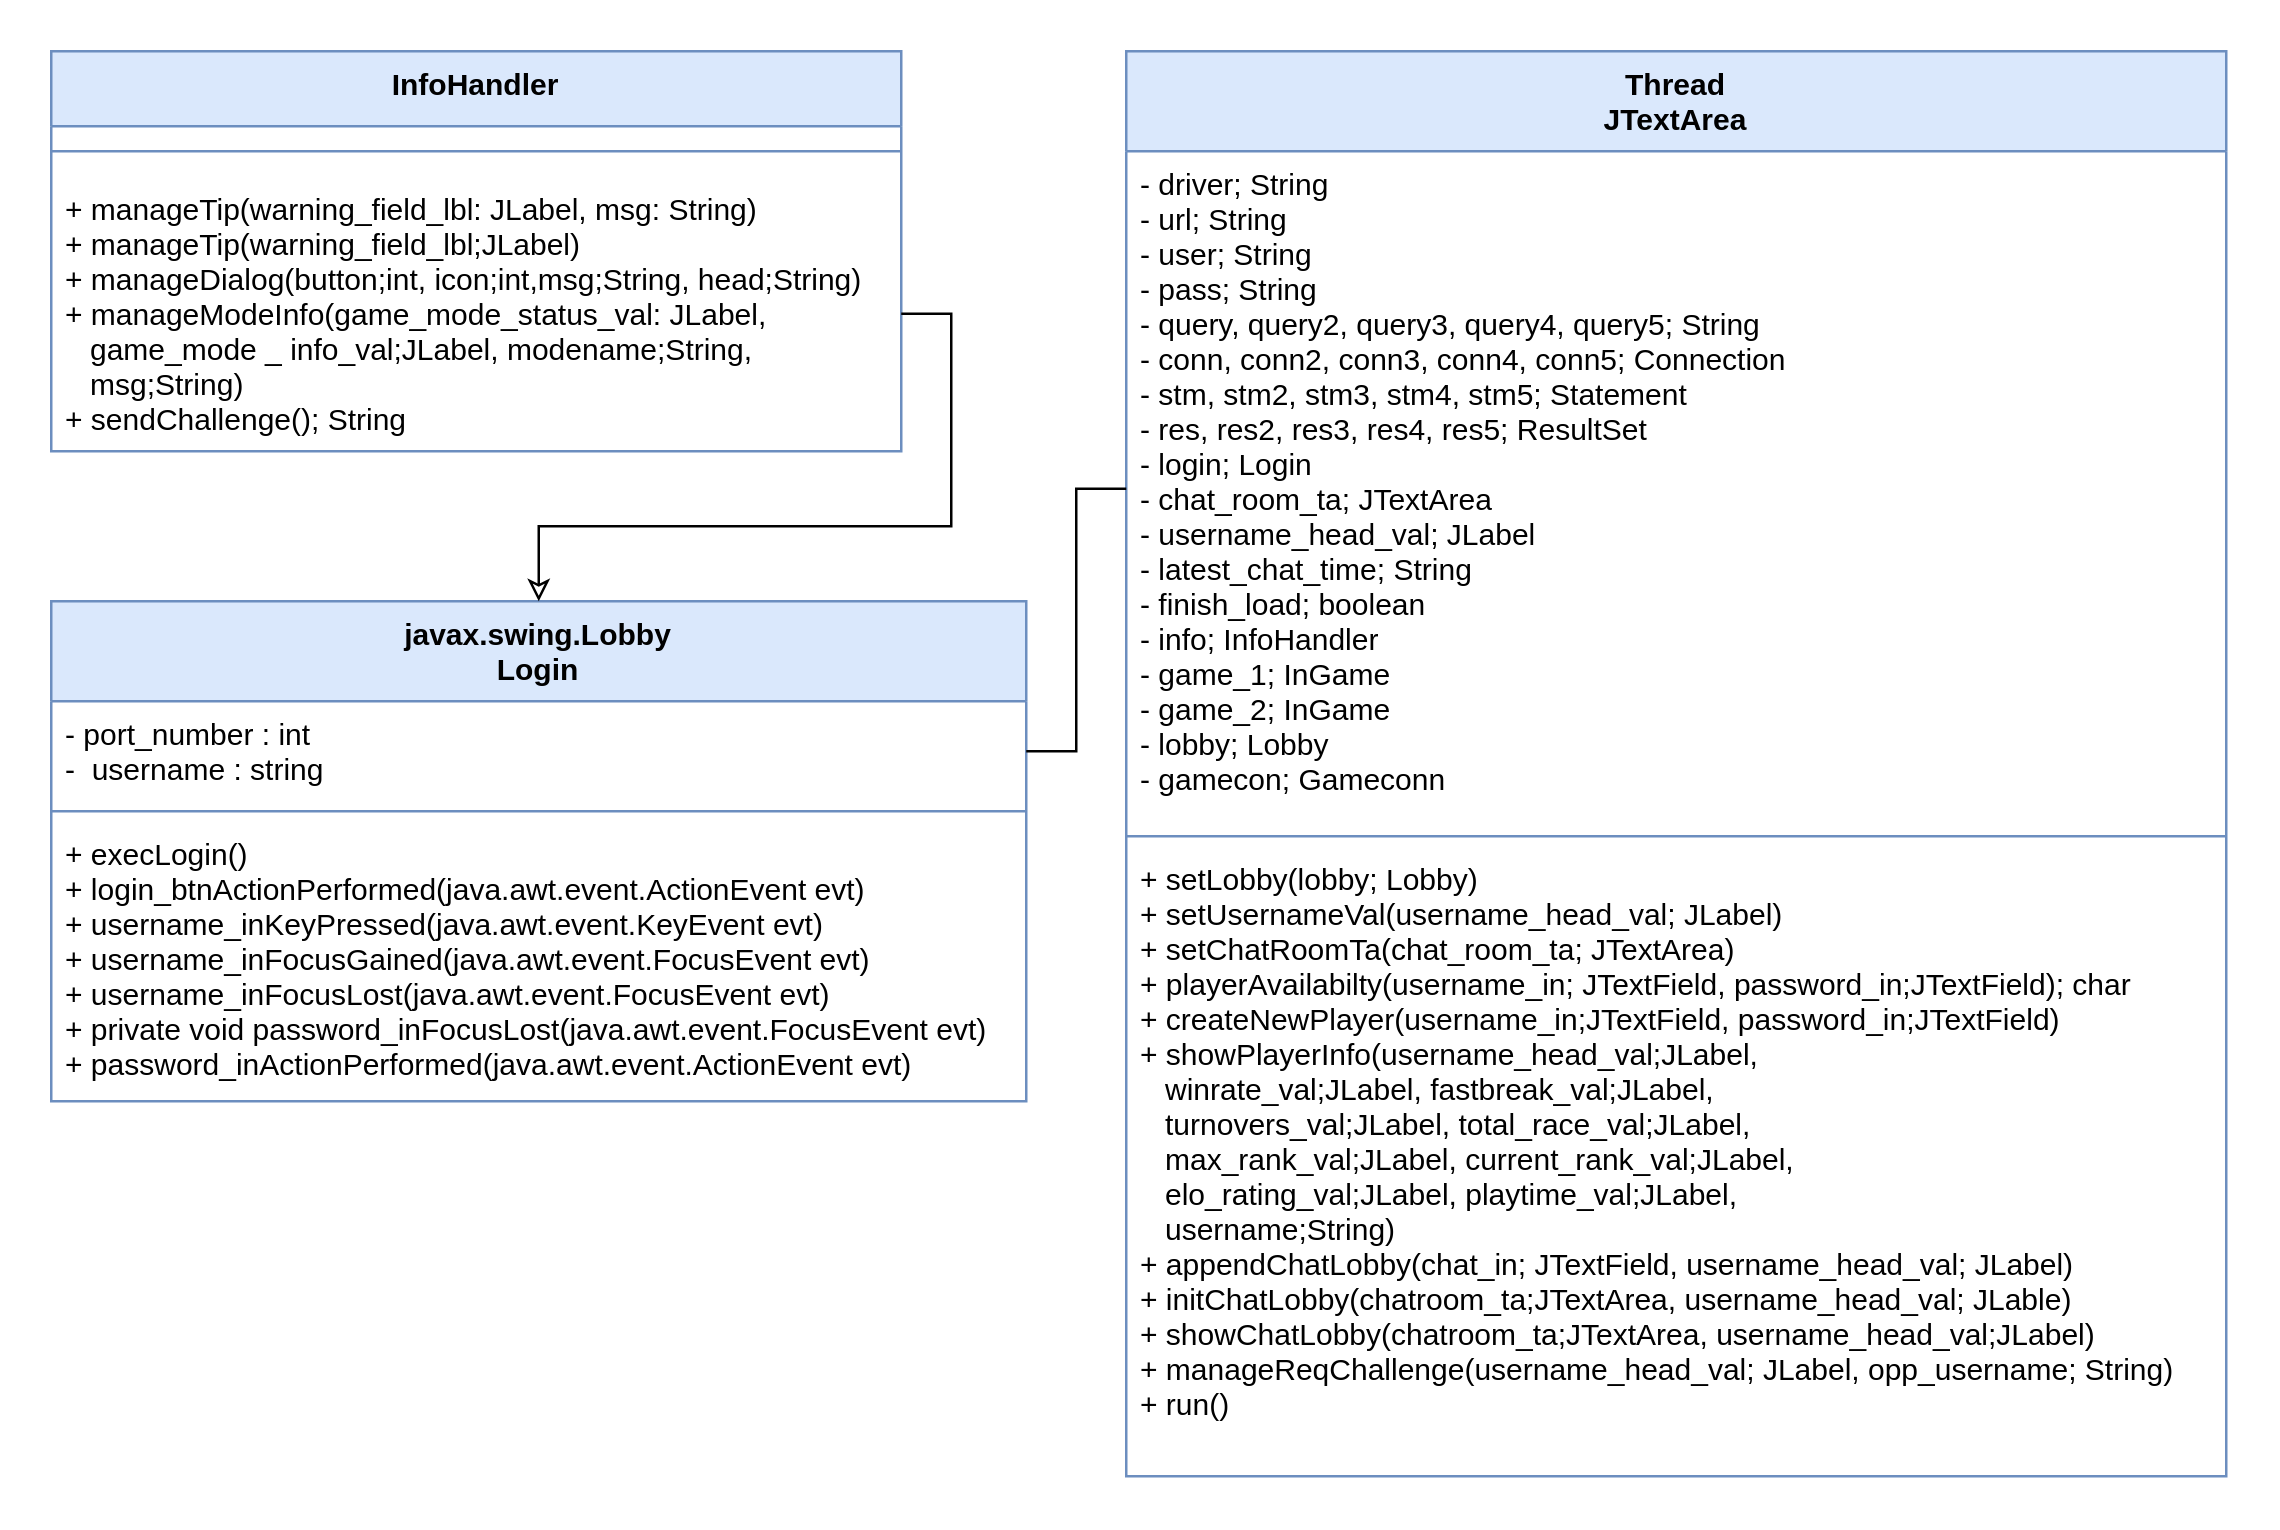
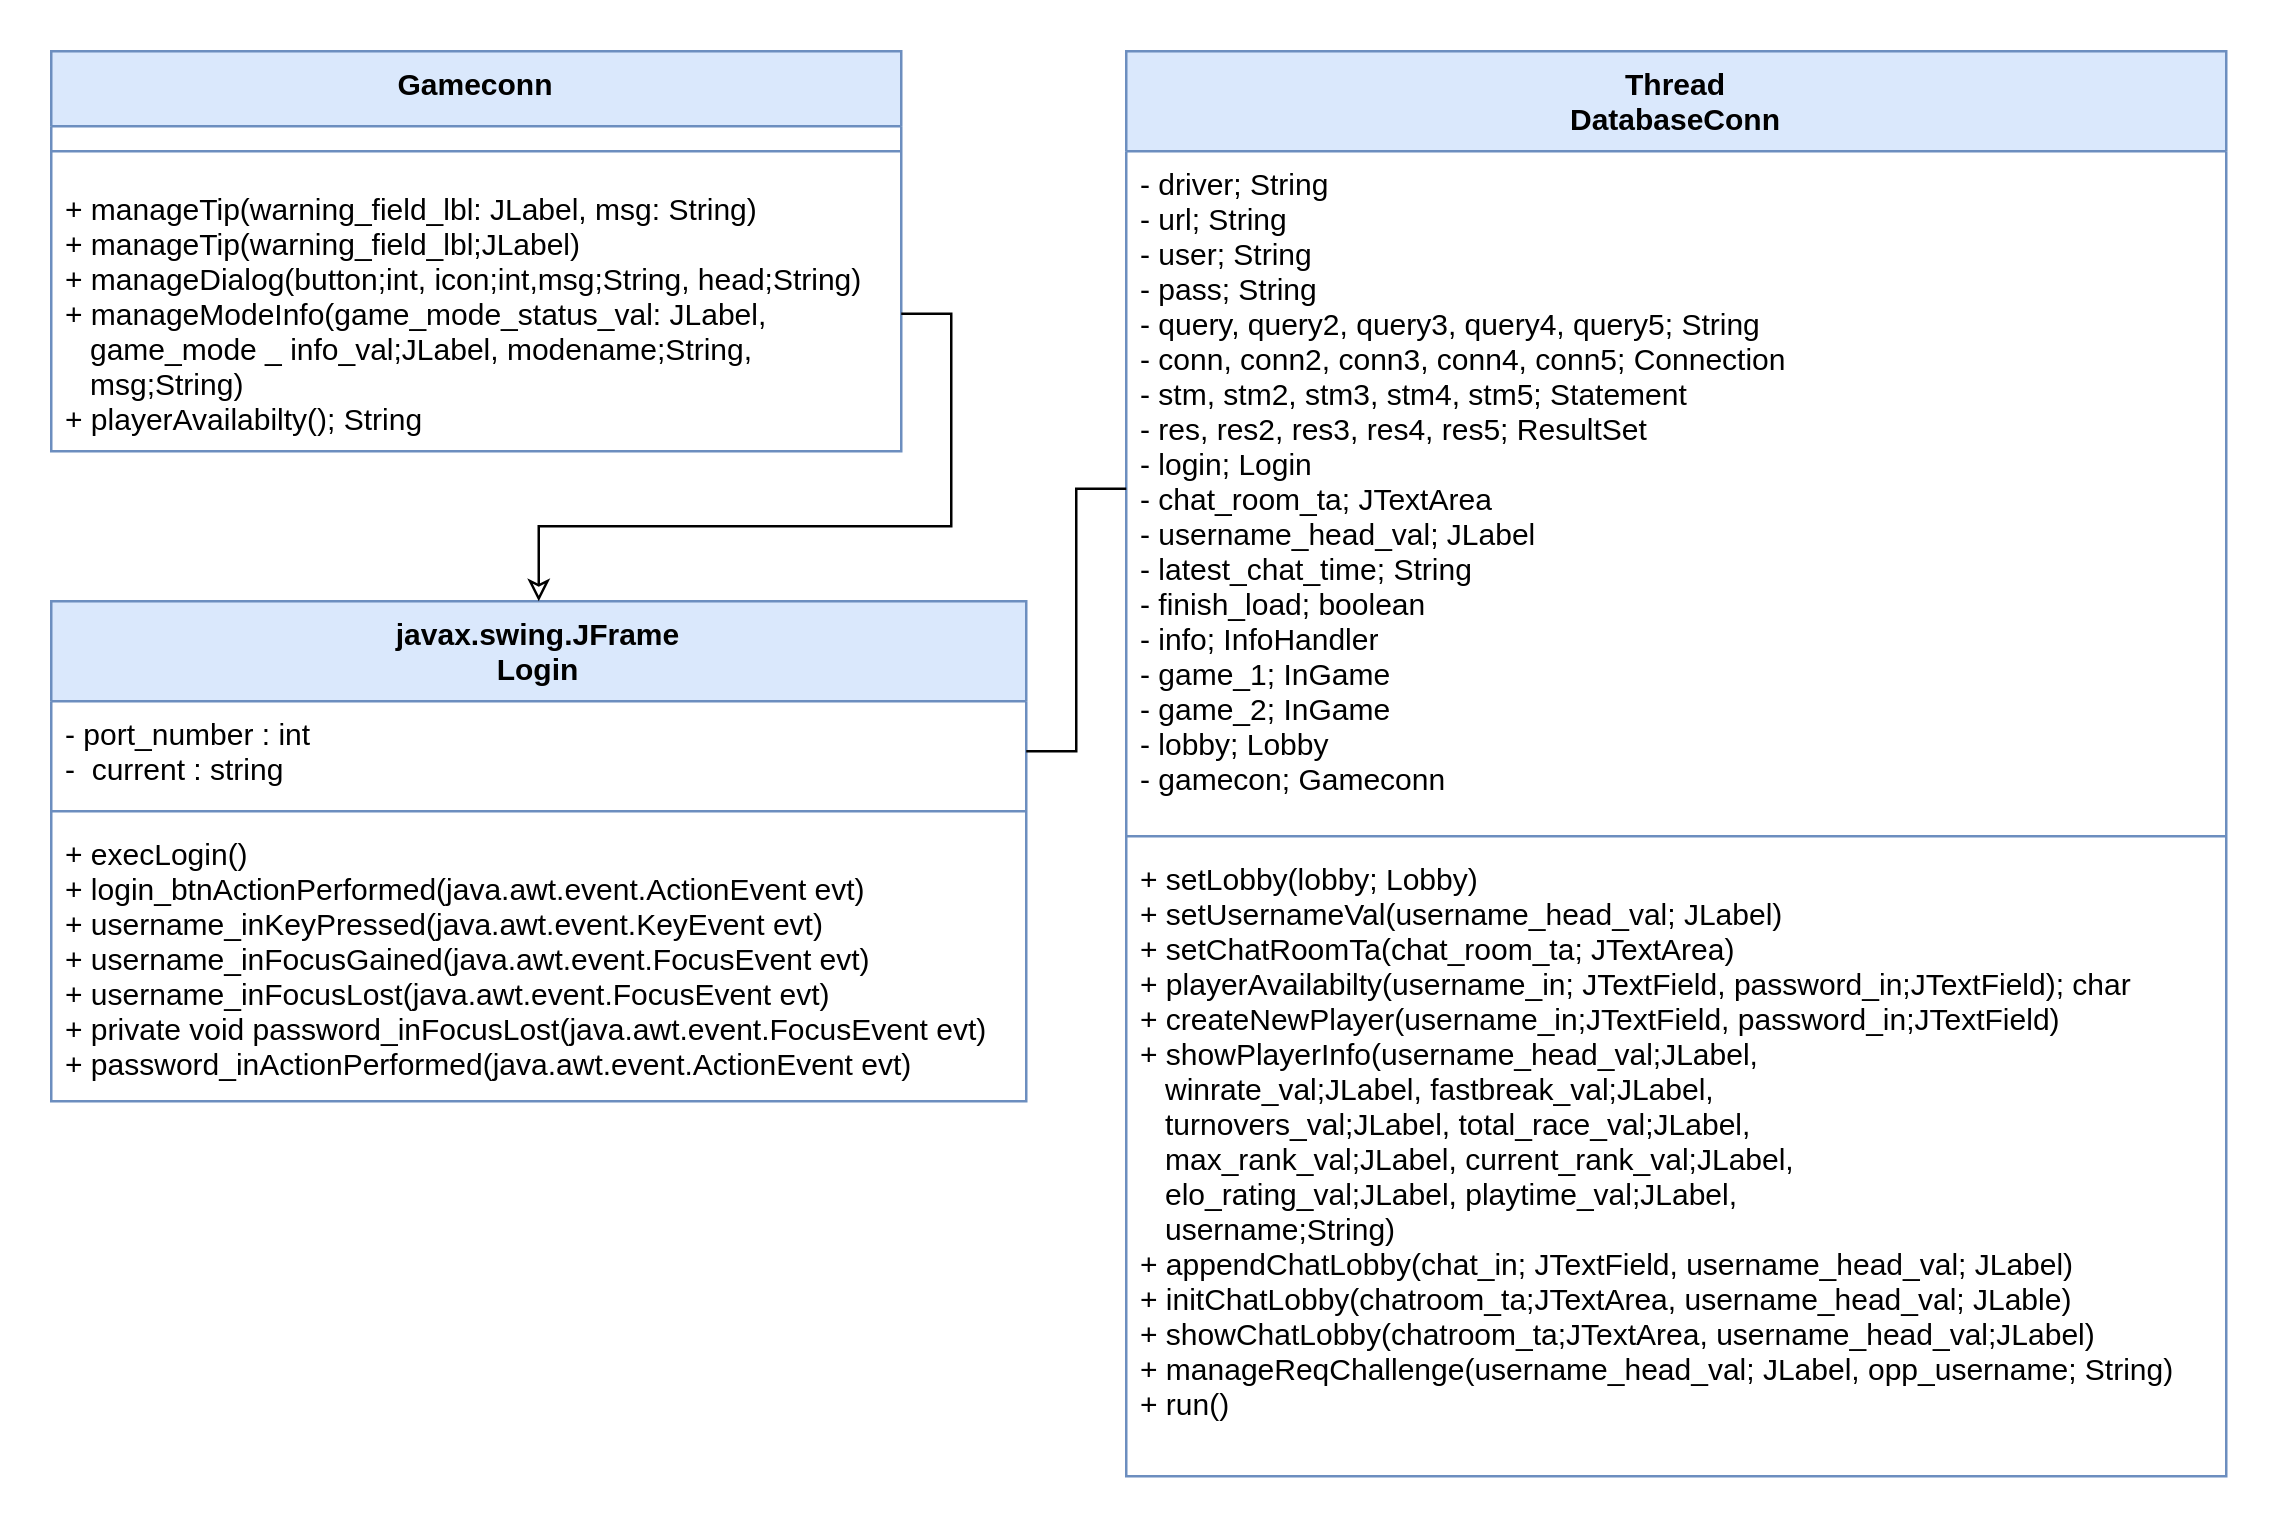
node "InfoHandler": label "InfoHandler" -> "Gameconn"
node "Thread JTextArea": label "Thread JTextArea" -> "Thread DatabaseConn"
node "+ manageTip(warning_field_lbl: JLabel, msg: String) + manageTip(warning_field_lbl;JLabel) + manageDialog(button;int, icon;int,msg;String, head;String) + manageModeInfo(game_mode_status_val: JLabel, game_mode _ info_val;JLabel, modename;String, msg;String) + sendChallenge(); String": label "+ manageTip(warning_field_lbl: JLabel, msg: String) + manageTip(warning_field_lbl;JLabel) + manageDialog(button;int, icon;int,msg;String, head;String) + manageModeInfo(game_mode_status_val: JLabel, game_mode _ info_val;JLabel, modename;String, msg;String) + sendChallenge(); String" -> "+ manageTip(warning_field_lbl: JLabel, msg: String) + manageTip(warning_field_lbl;JLabel) + manageDialog(button;int, icon;int,msg;String, head;String) + manageModeInfo(game_mode_status_val: JLabel, game_mode _ info_val;JLabel, modename;String, msg;String) + playerAvailabilty(); String"
node "javax.swing.Lobby Login": label "javax.swing.Lobby Login" -> "javax.swing.JFrame Login"
node "- port_number : int - username : string": label "- port_number : int - username : string" -> "- port_number : int - current : string"
